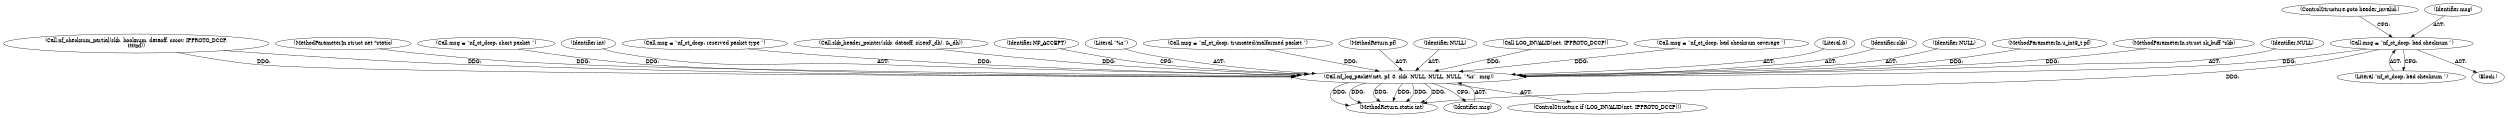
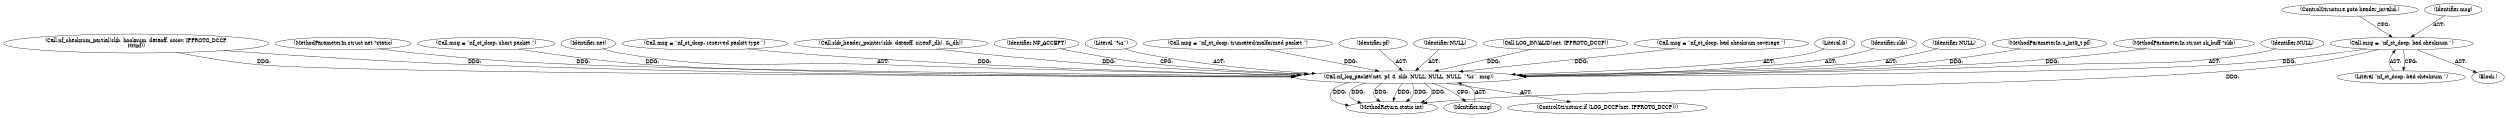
node "(Identifier,int)": label "(Identifier,int)" -> "(Identifier,net)"
node "(MethodReturn,pf)": label "(MethodReturn,pf)" -> "(Identifier,pf)"
node "(ControlStructure,if (LOG_INVALID(net, IPPROTO_DCCP)))": label "(ControlStructure,if (LOG_INVALID(net, IPPROTO_DCCP)))" -> "(ControlStructure,if (LOG_DCCP(net, IPPROTO_DCCP)))"
